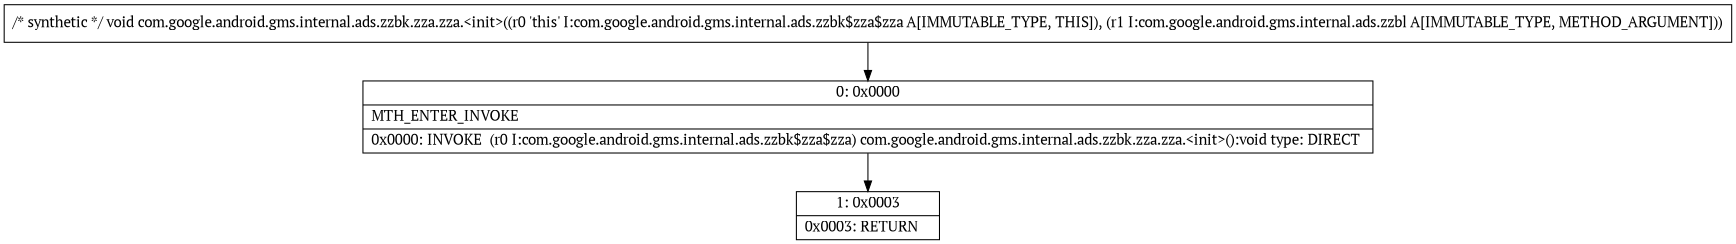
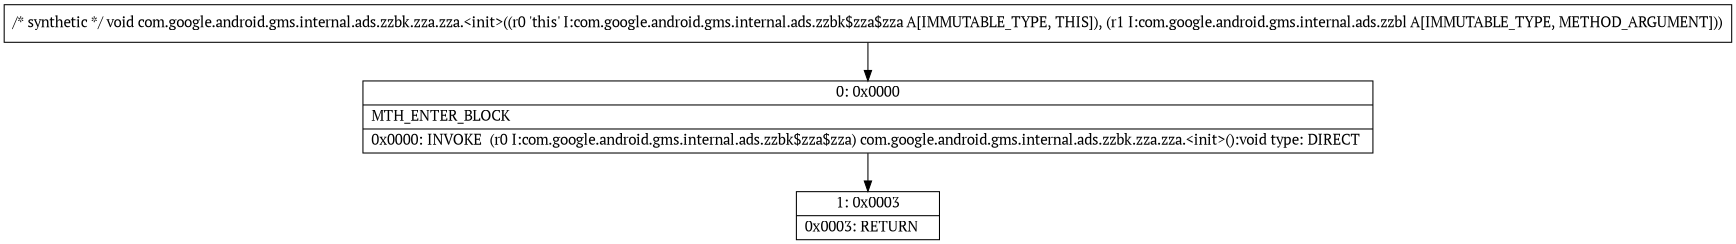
node "0: 0x0000": text "MTH_ENTER_INVOKE" -> "MTH_ENTER_BLOCK"
